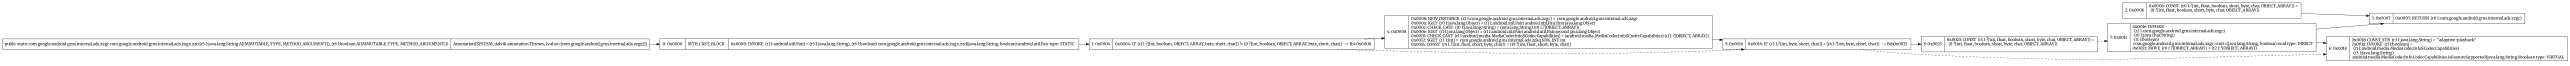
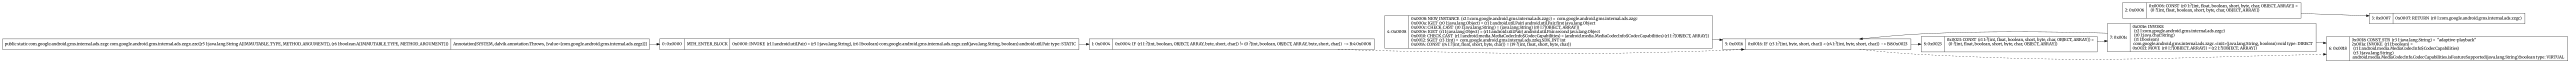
edge "7: 0x001e" -> "3: 0x0007": now "7: 0x001e" -> "5: 0x0016"
edge "1: 0x0004" -> "4: 0x0008": removed
edge "8: 0x0023" -> "7: 0x001e": style dashed -> solid
node "0: 0x0000": text "MTH_CAST_BLOCK" -> "MTH_ENTER_BLOCK"
